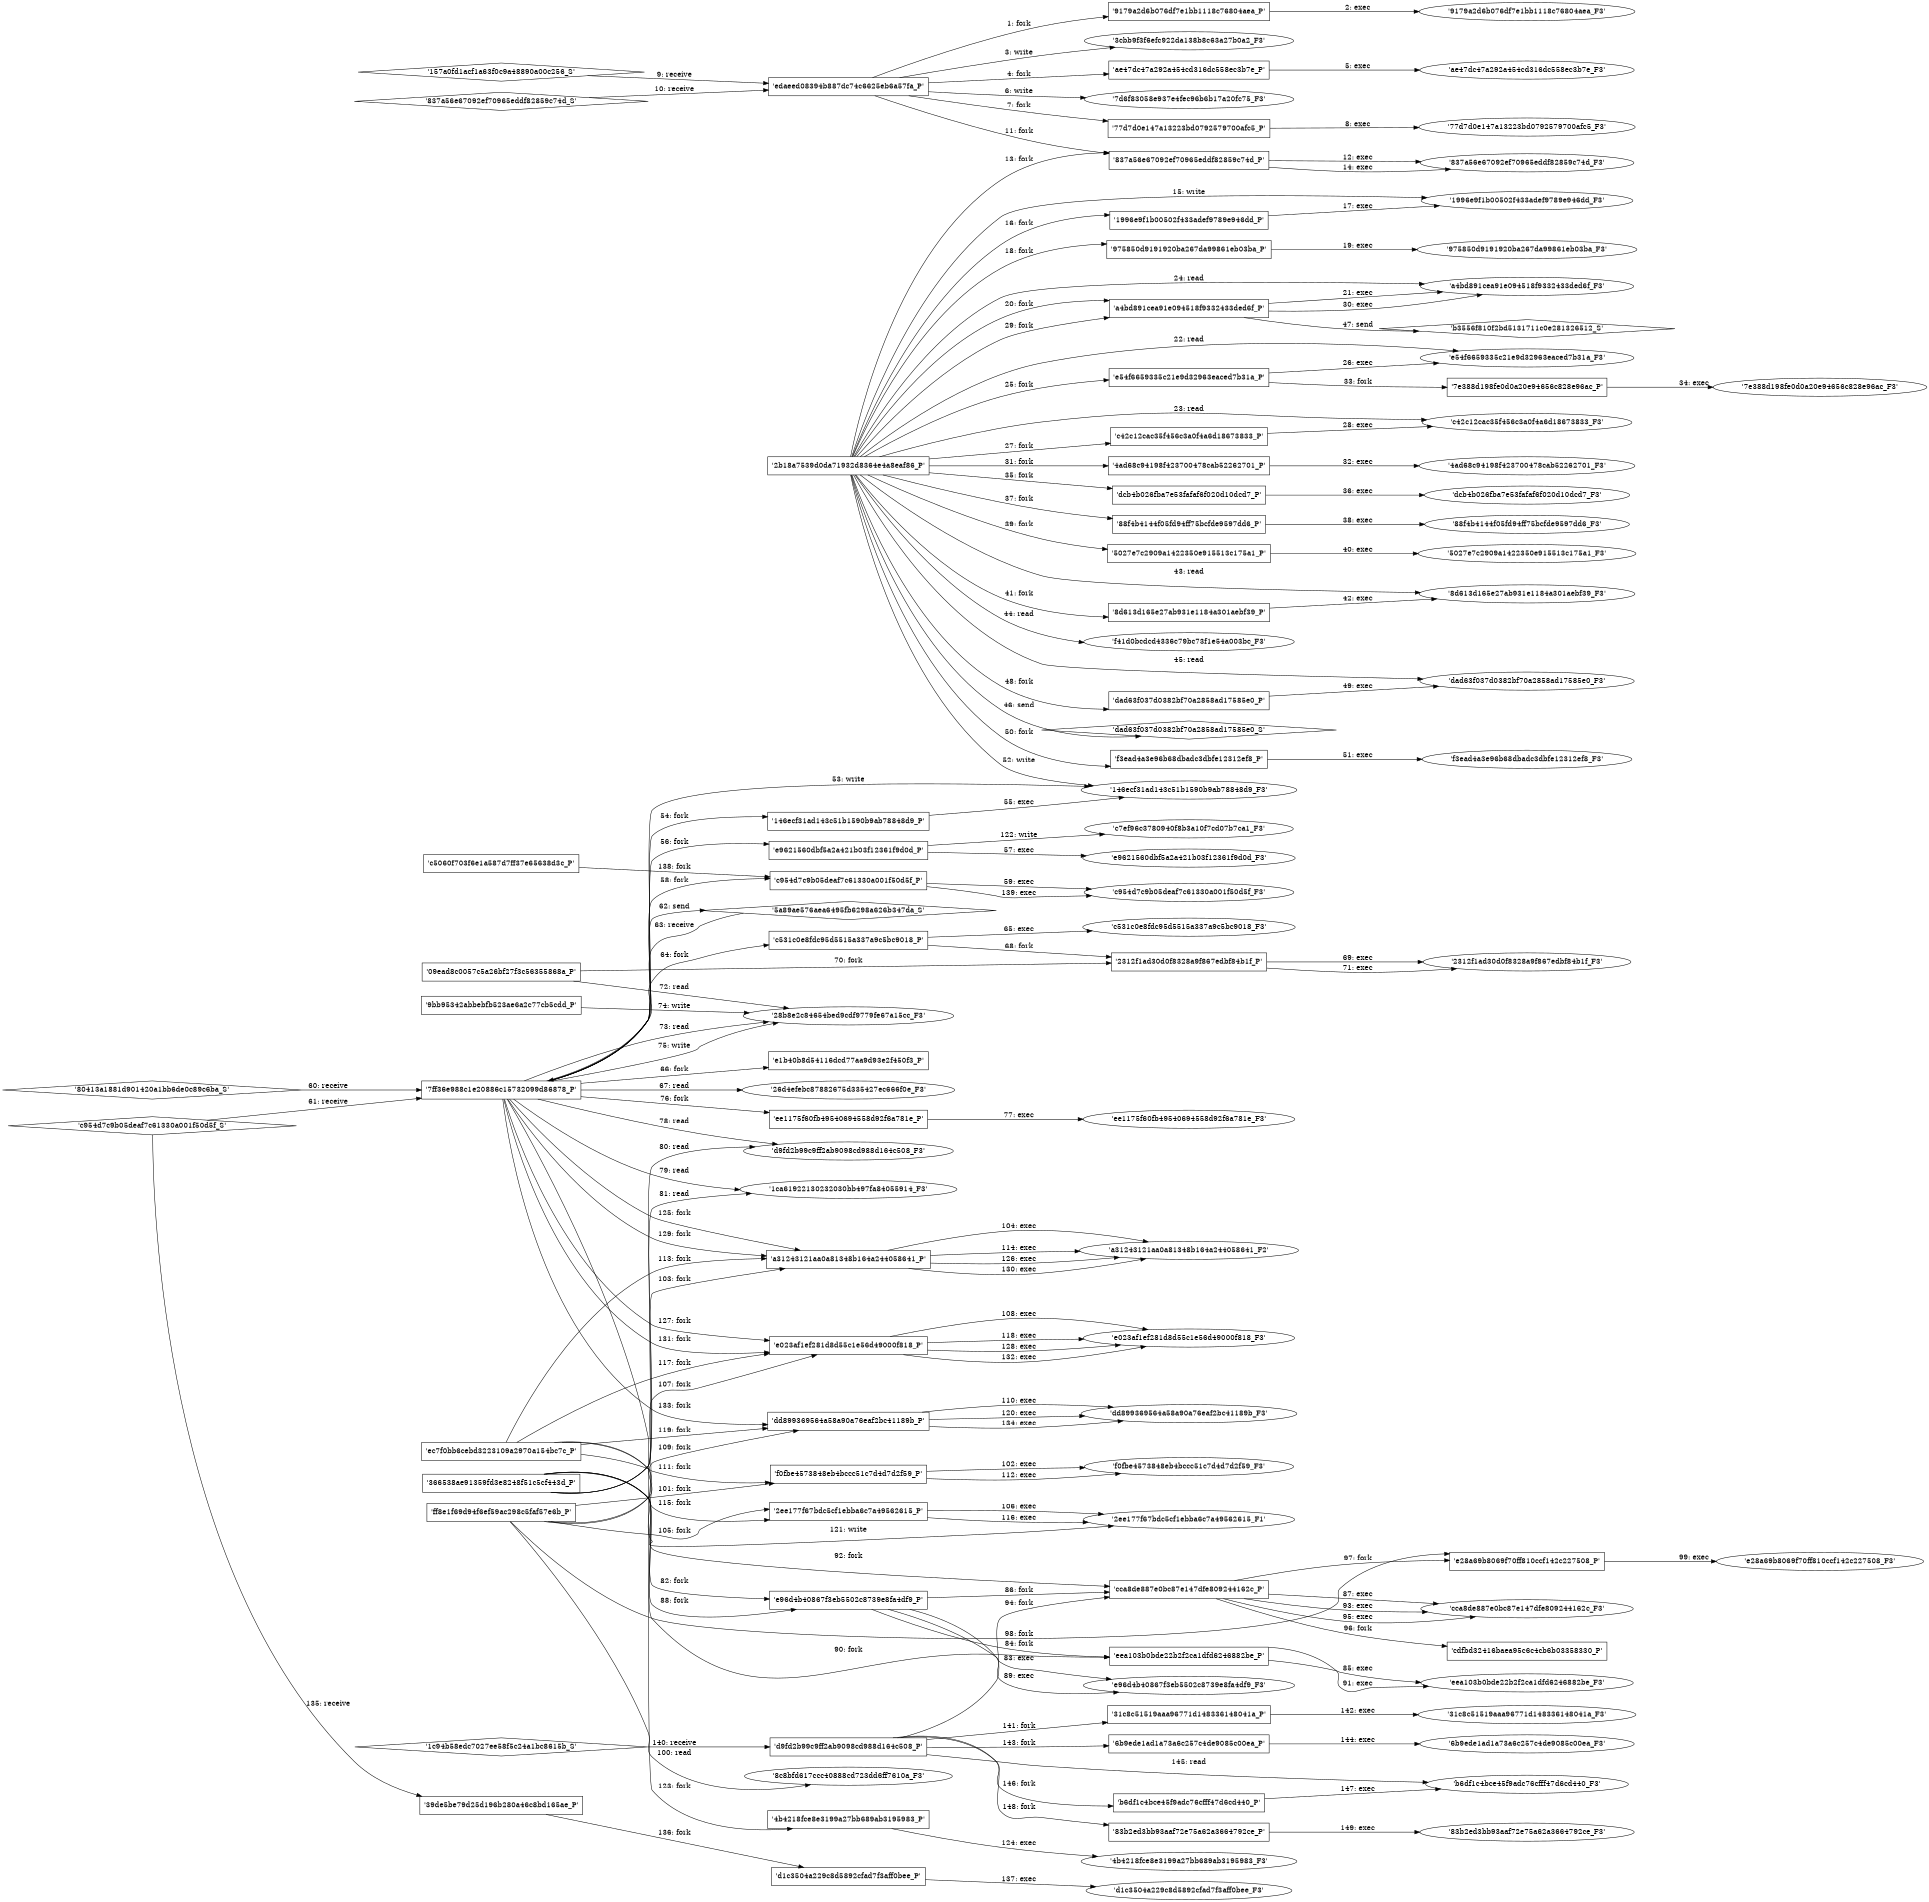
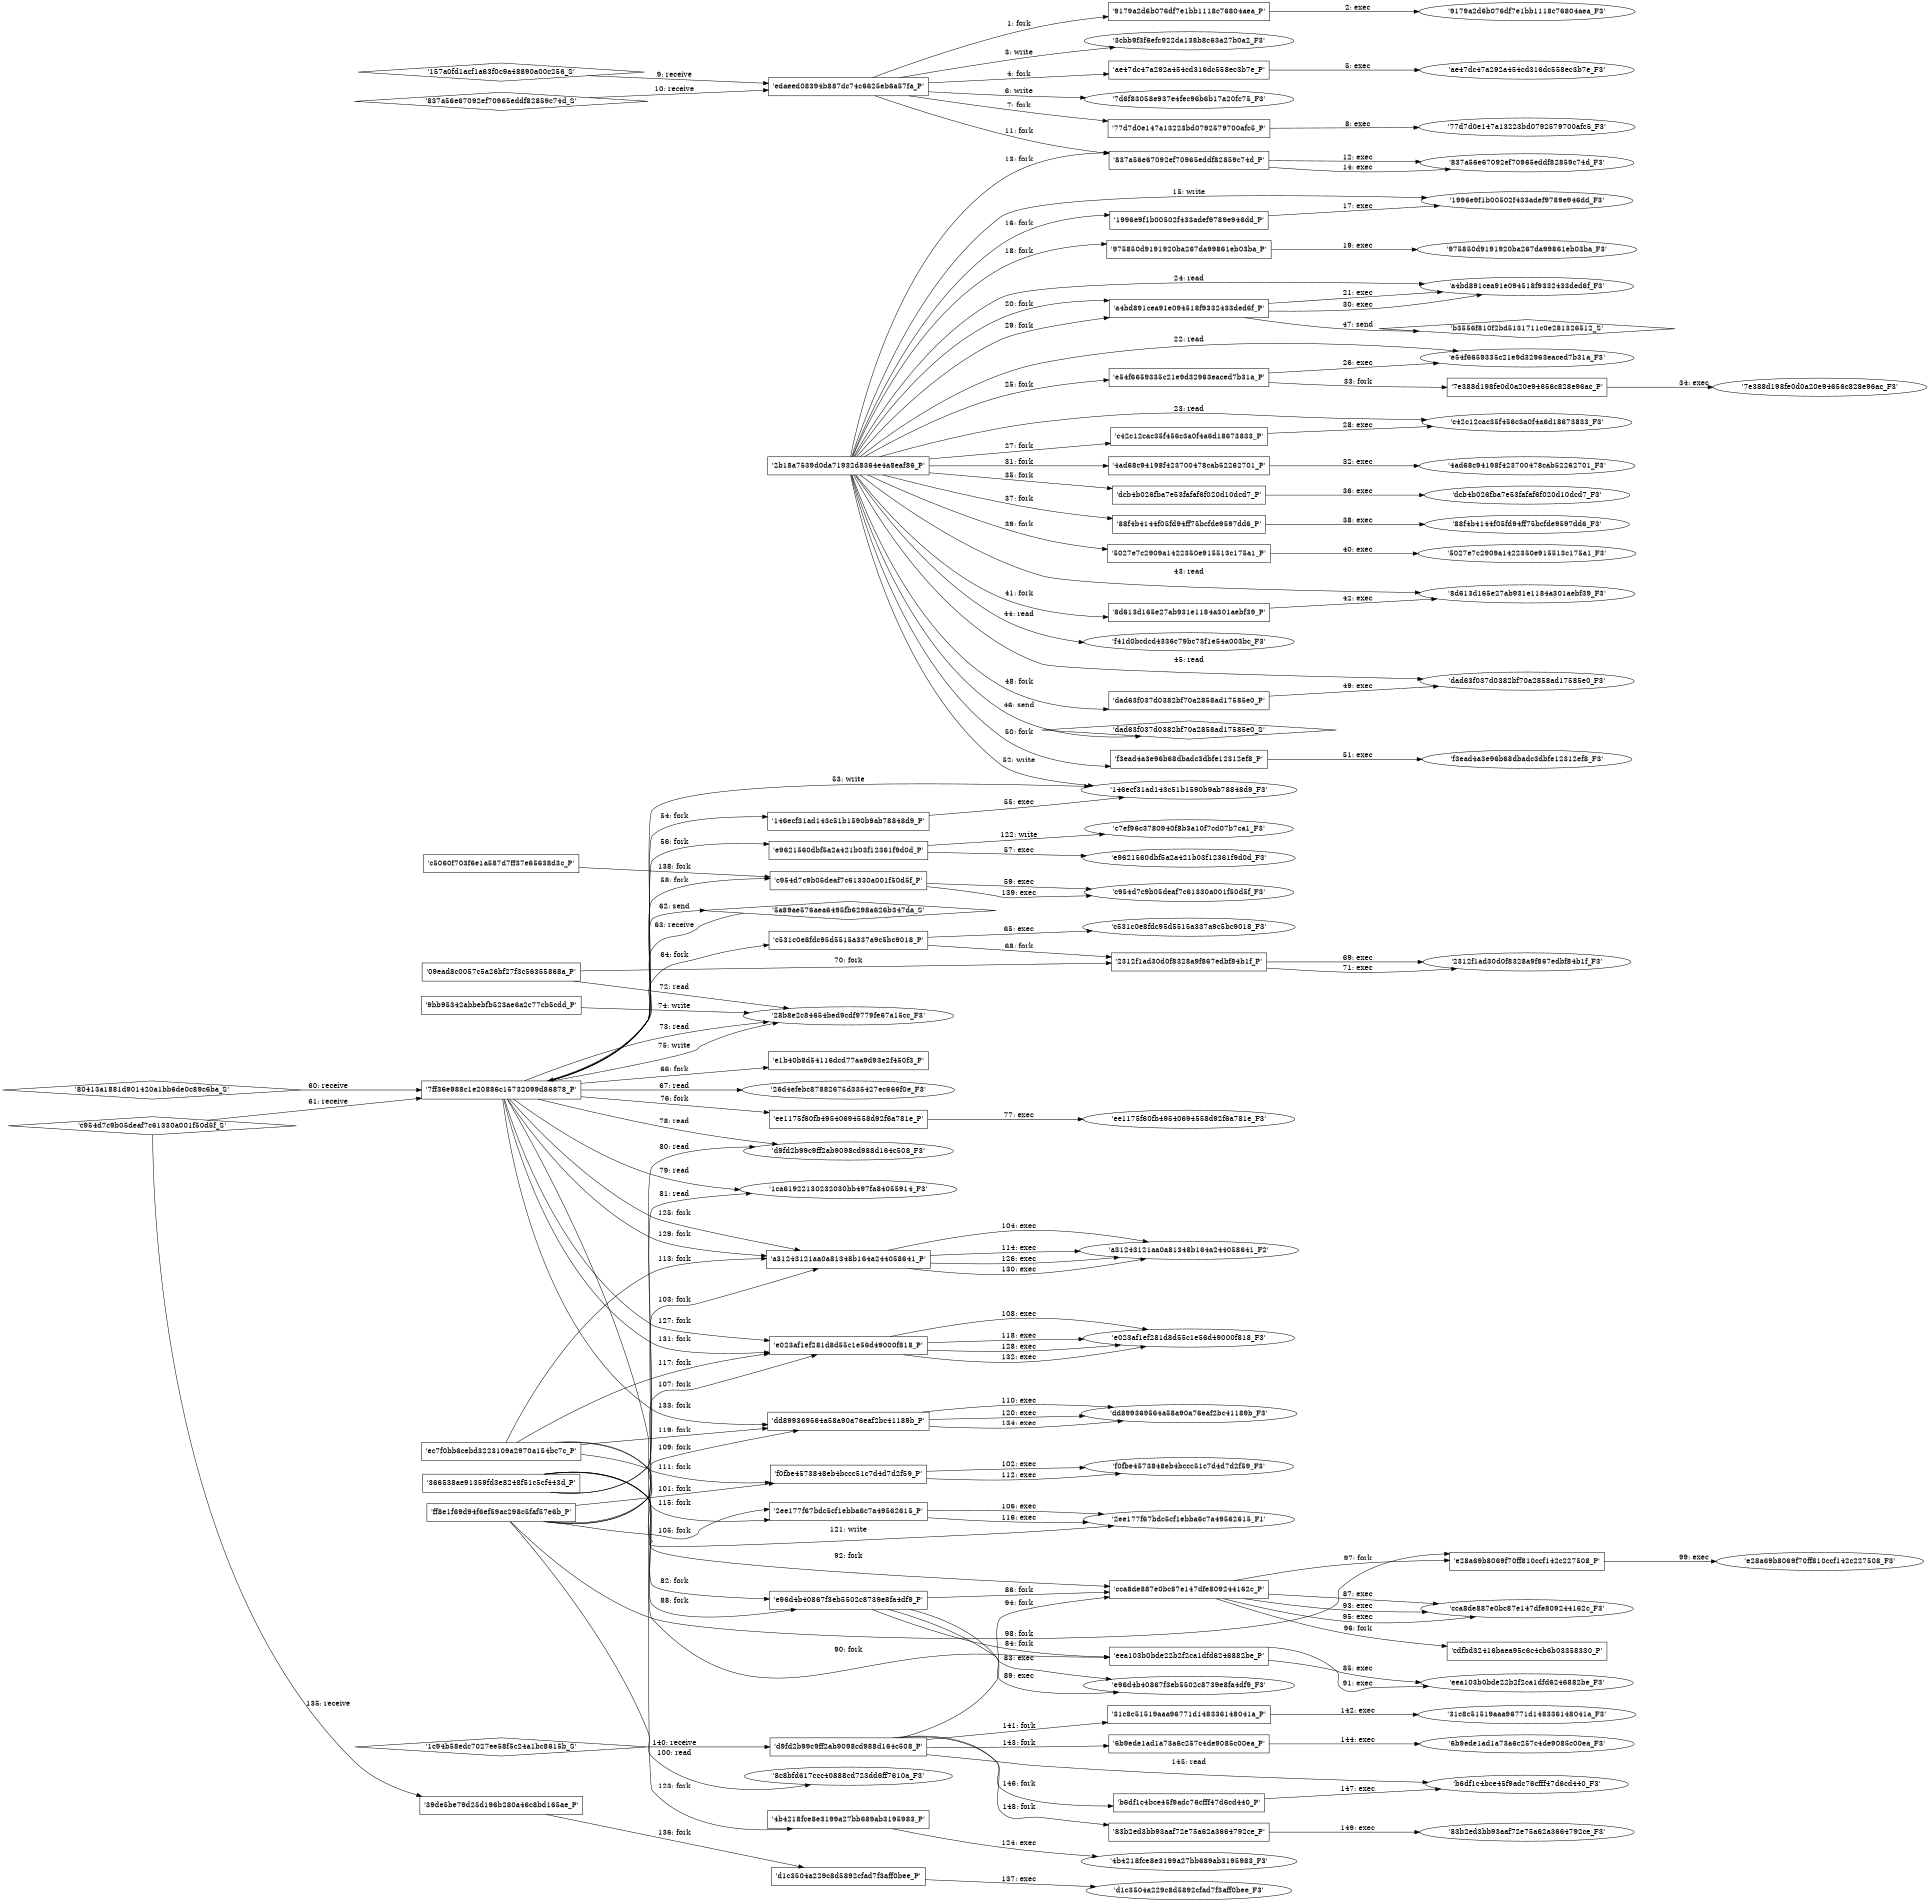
edge "'366538ae91359fd3e8248f51c5cf443d_P'" -> "'a31243121aa0a81348b164a244058641_P'": now "'ff8e1f69d94f6ef59ac298c5faf57e6b_P'" -> "'a31243121aa0a81348b164a244058641_P'"
